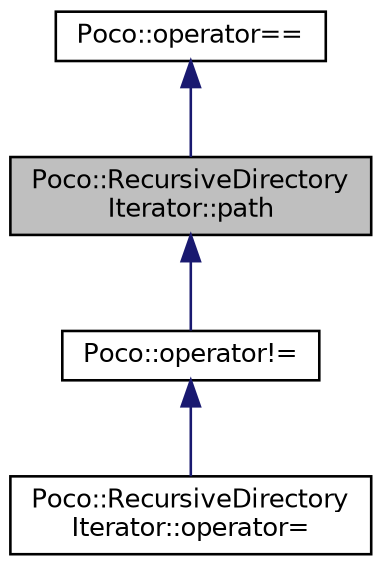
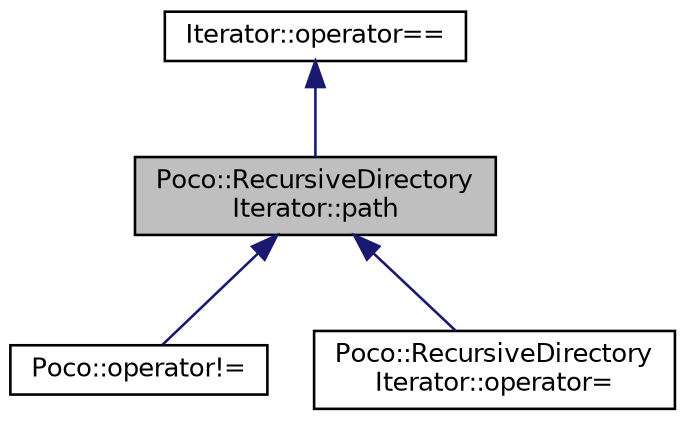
node "Poco::operator==": label "Poco::operator==" -> "Iterator::operator=="
edge "Poco::RecursiveDirectory Iterator::operator=" -> "Poco::operator!=": now "Poco::RecursiveDirectory Iterator::operator=" -> "Poco::RecursiveDirectory Iterator::path"
